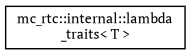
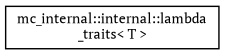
node "mc_rtc::internal::lambda _traits< T >": label "mc_rtc::internal::lambda _traits< T >" -> "mc_internal::internal::lambda _traits< T >"
